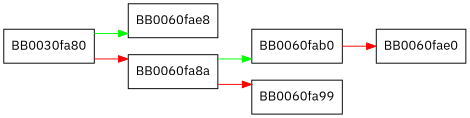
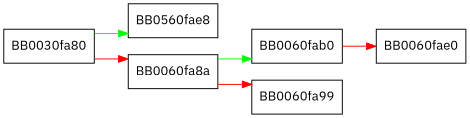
node "BB0060fae8": label "BB0060fae8" -> "BB0560fae8"
